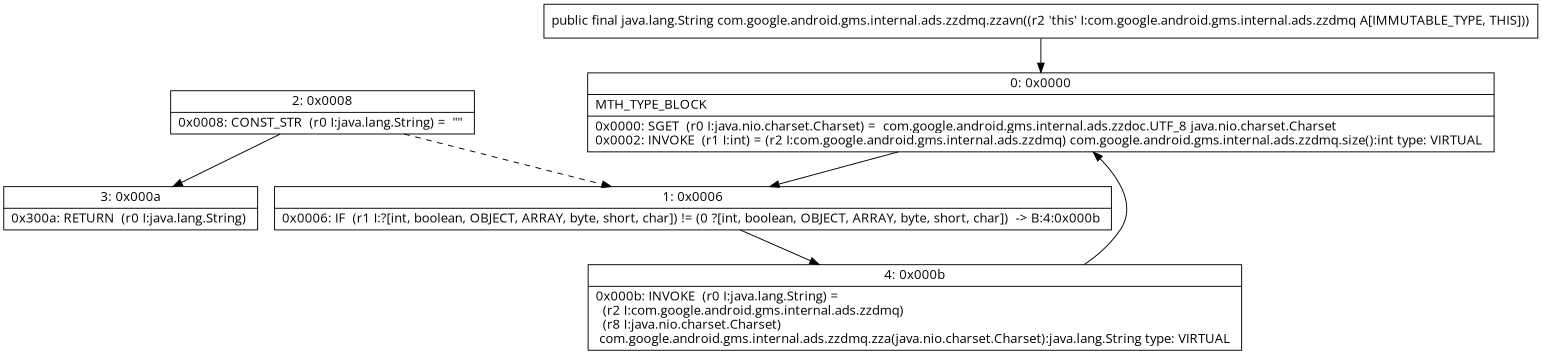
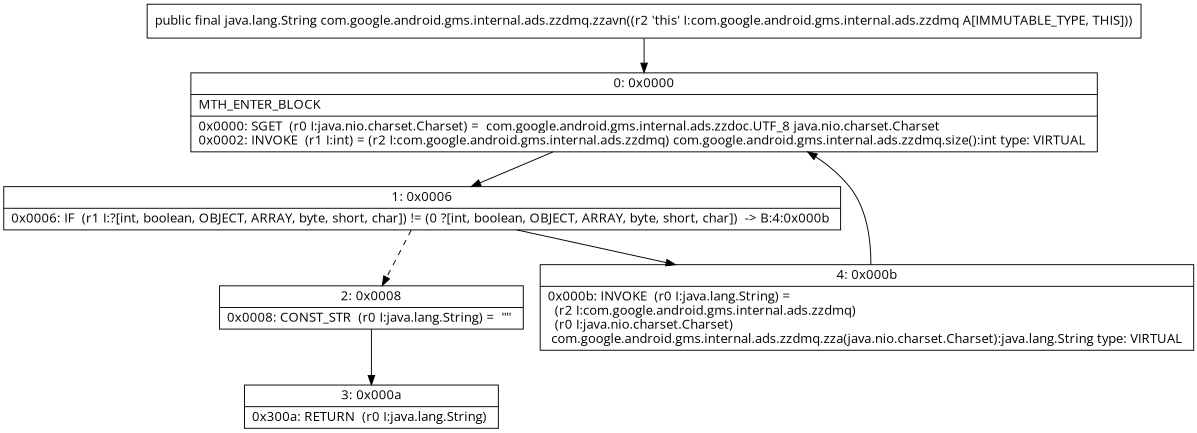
node "0: 0x0000": text "MTH_TYPE_BLOCK" -> "MTH_ENTER_BLOCK"
edge "2: 0x0008" -> "1: 0x0006": reversed
node "4: 0x000b": text "(r8 I:java.nio.charset.Charset)" -> "(r0 I:java.nio.charset.Charset)"
